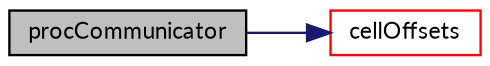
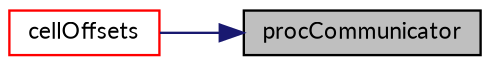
edge "procCommunicator" -> "cellOffsets": reversed
